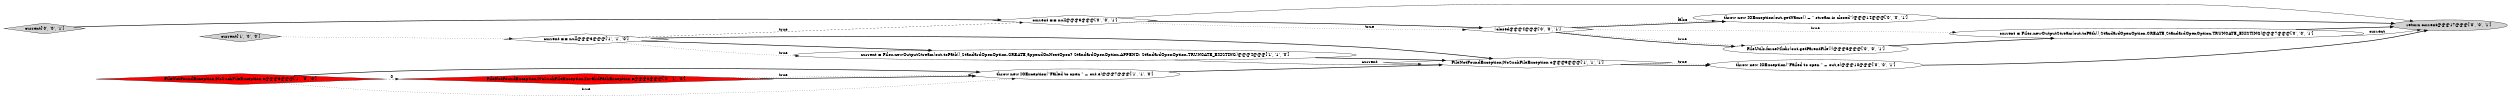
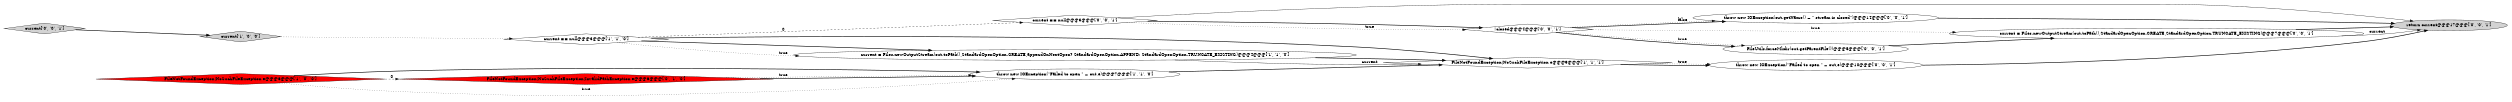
edge "current['0', '0', '1']" -> "current == null@@@3@@@['0', '0', '1']": now "current['0', '0', '1']" -> "current['1', '0', '0']"
edge "current == null@@@3@@@['1', '1', '0']" -> "current == null@@@3@@@['0', '0', '1']": label "true" -> "0"
